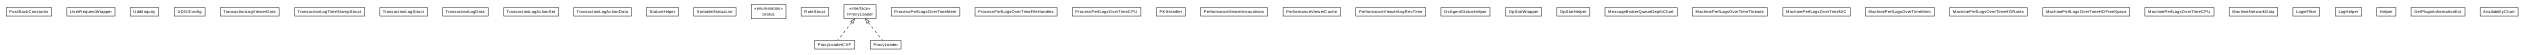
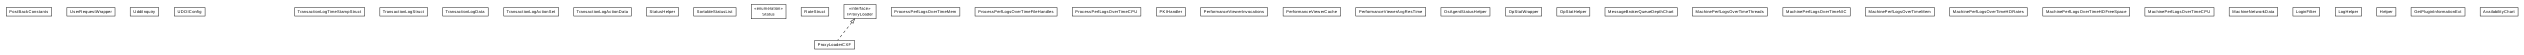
node "TransactionLogViewerData": removed
node "ProxyLoader": removed
